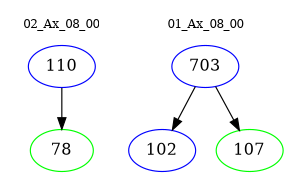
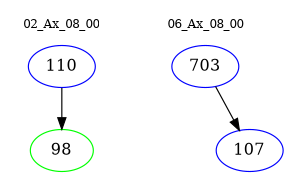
cluster "01_Ax_08_00": label "01_Ax_08_00" -> "06_Ax_08_00"
node "78": label "78" -> "98"
node "102": removed
node "107": color green -> blue
